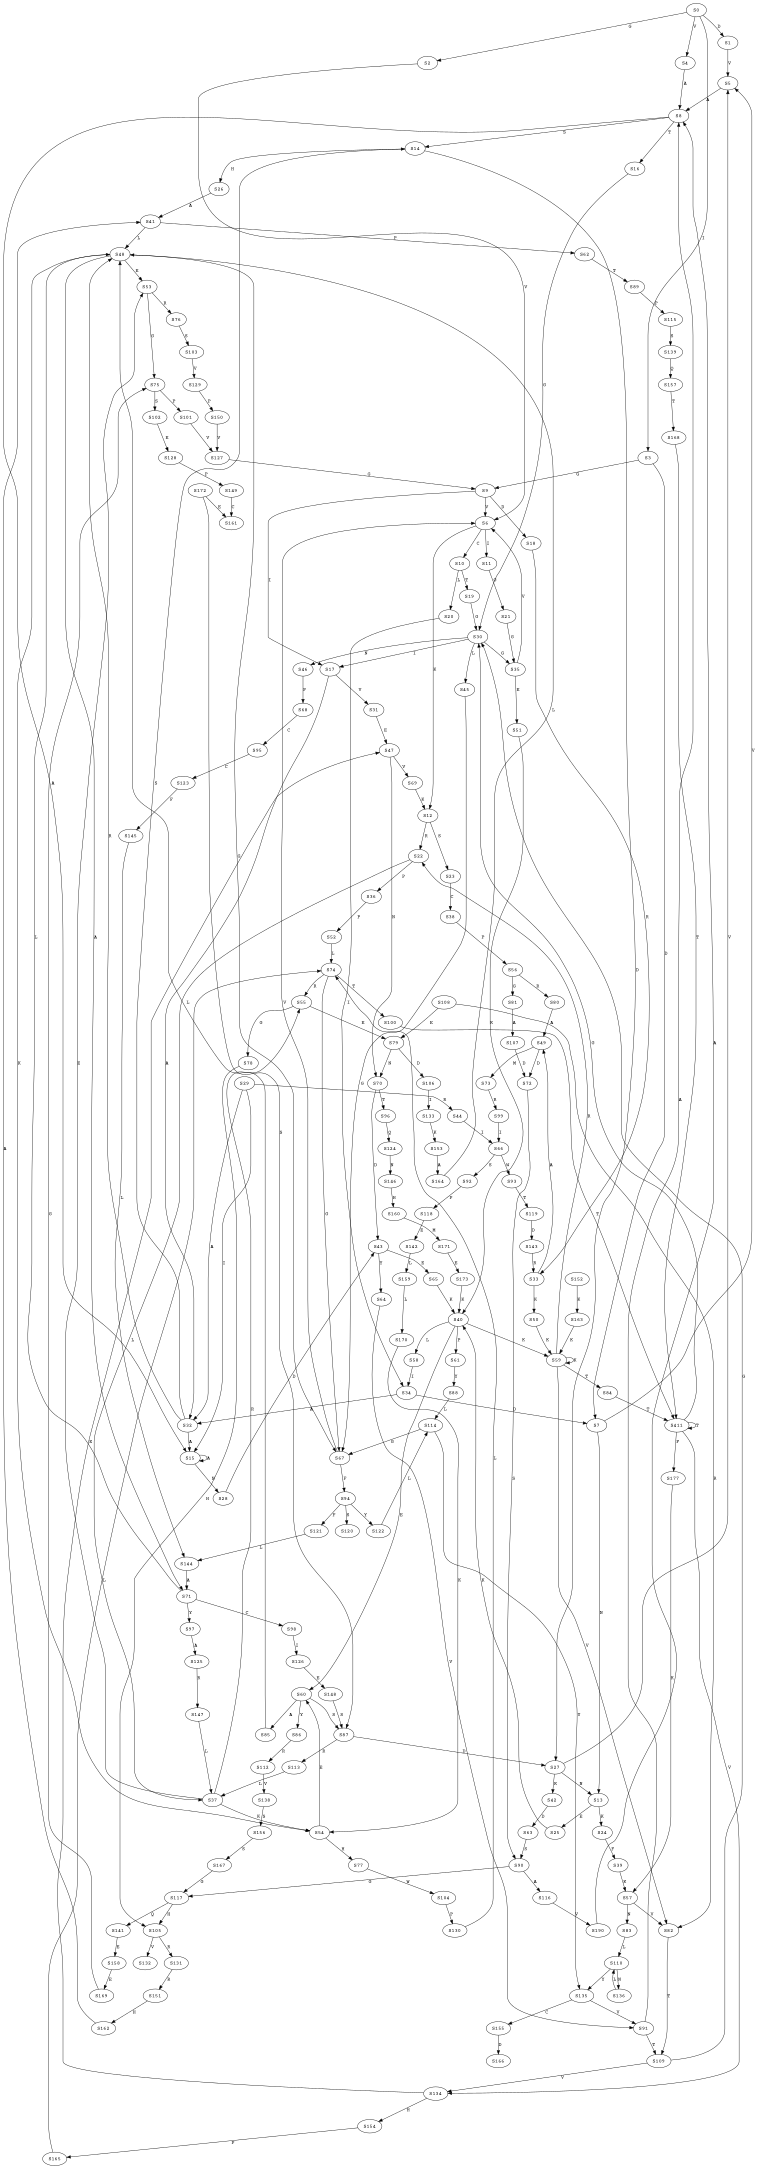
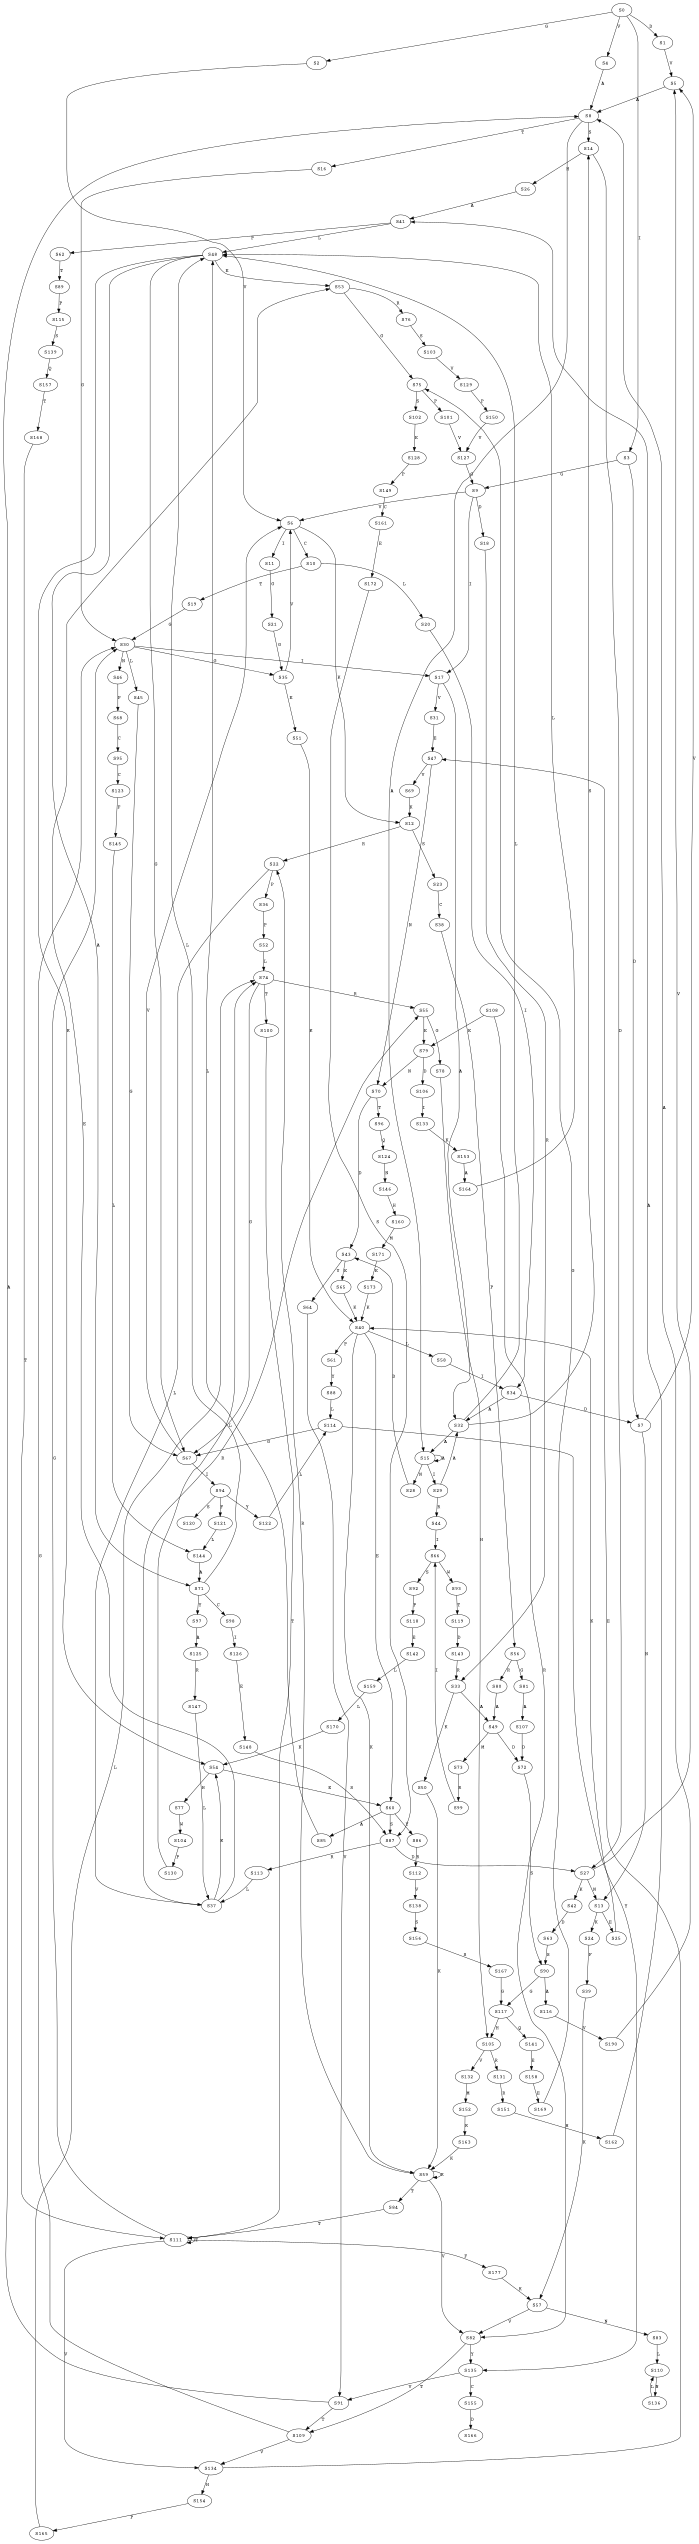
edge "S172" -> "S161": reversed
edge "S32" -> "S48": label "R" -> "L"
edge "S29" -> "S15": reversed
node "S411": label "S411" -> "S111"
edge "S67" -> "S94": label "F" -> "I"
edge "S110" -> "S135": now "S82" -> "S135"
edge "S132" -> "S152": added, label "M"
